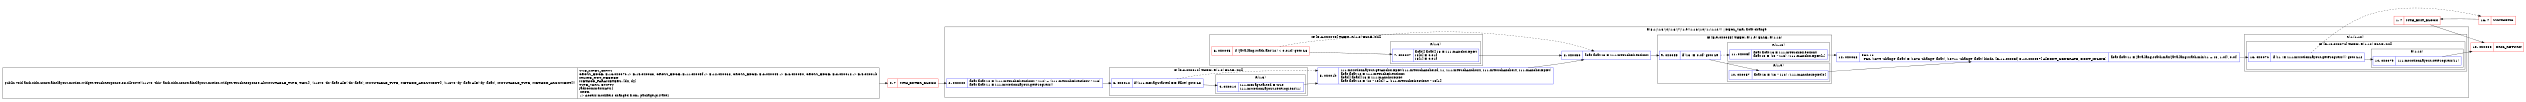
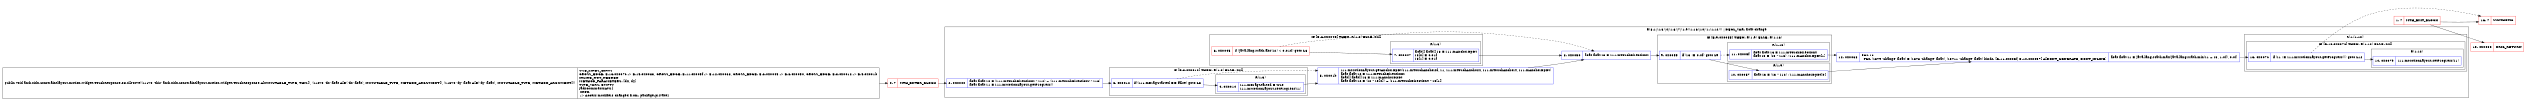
edge "16: ?" -> "1: ?": reversed
edge "14: 0x007e" -> "15: 0x0083": removed
